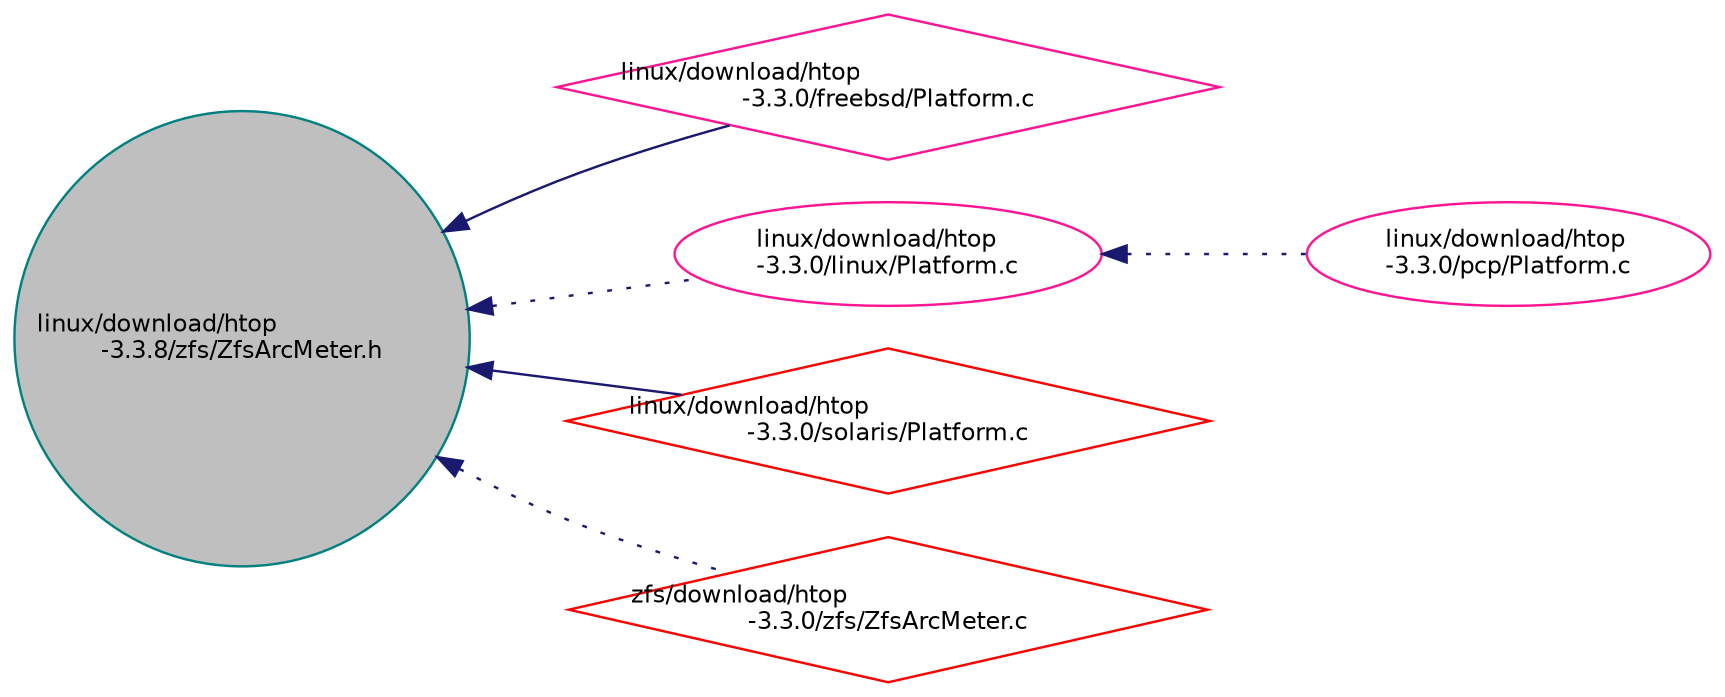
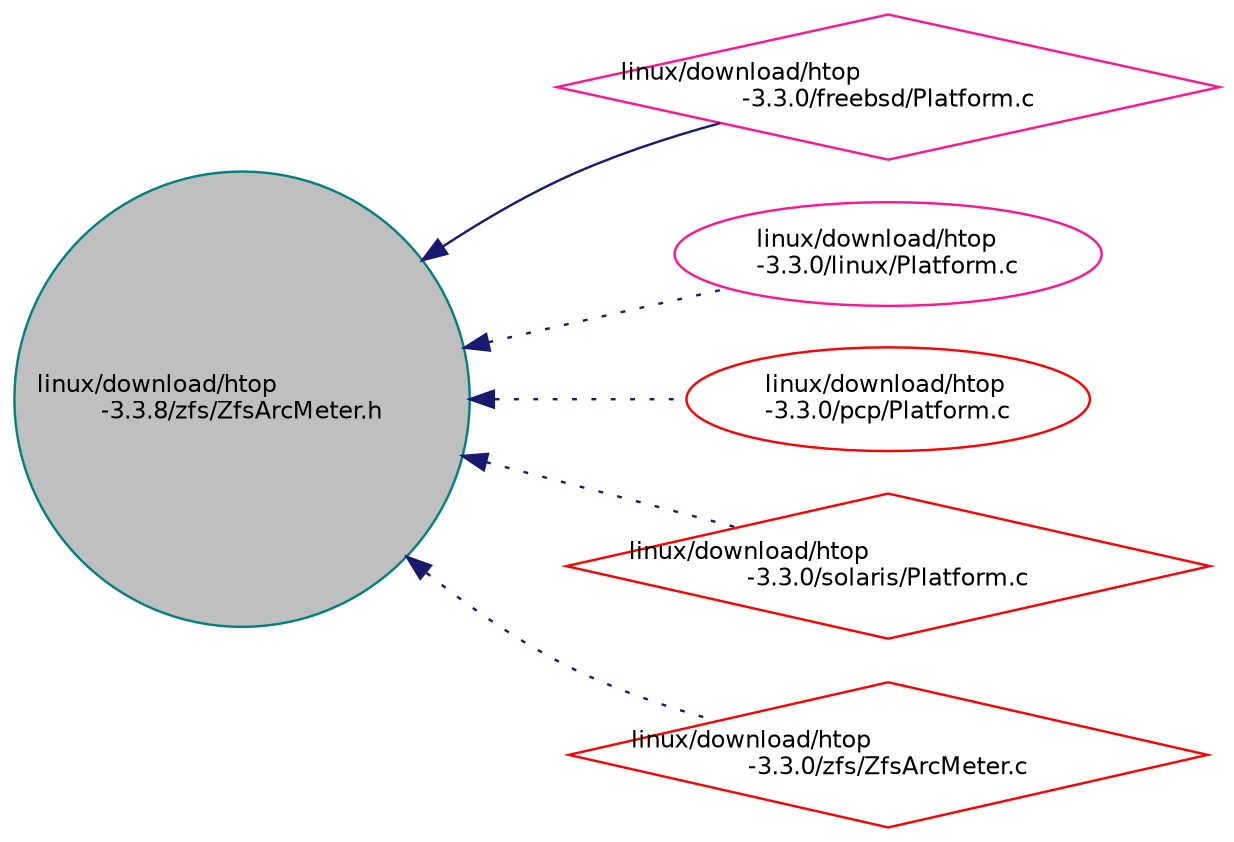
edge "linux/download/htop -3.3.0/pcp/Platform.c" -> "linux/download/htop -3.3.0/linux/Platform.c": now "linux/download/htop -3.3.0/pcp/Platform.c" -> "linux/download/htop -3.3.8/zfs/ZfsArcMeter.h"
node "linux/download/htop -3.3.0/pcp/Platform.c": color deeppink -> red
edge "linux/download/htop -3.3.0/solaris/Platform.c" -> "linux/download/htop -3.3.8/zfs/ZfsArcMeter.h": style solid -> dotted
node "zfs/download/htop -3.3.0/zfs/ZfsArcMeter.c": label "zfs/download/htop -3.3.0/zfs/ZfsArcMeter.c" -> "linux/download/htop -3.3.0/zfs/ZfsArcMeter.c"
